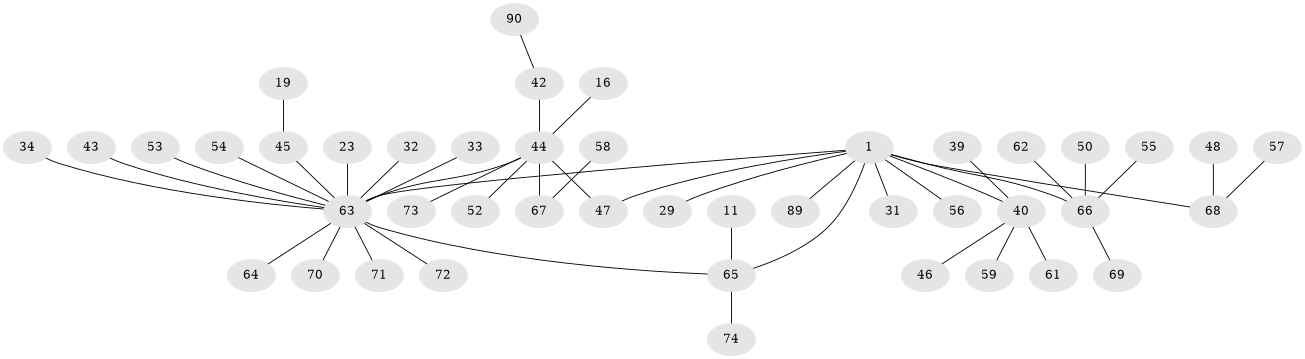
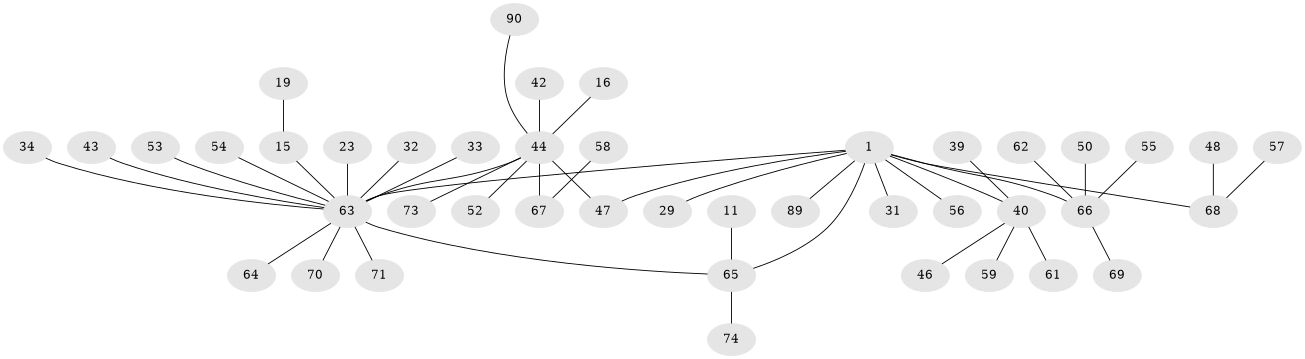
edge "90" -- "42": now "90" -- "44"
node "45": label "45" -> "15"
node "72": removed
